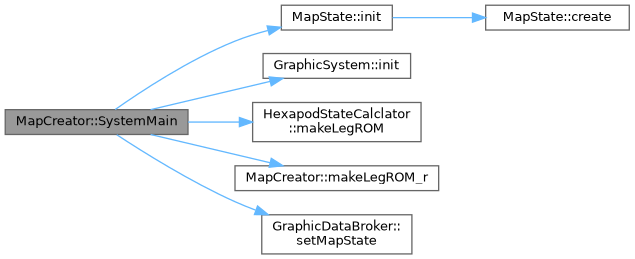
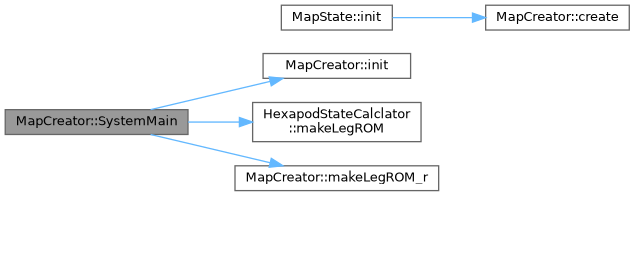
node "MapState::create": label "MapState::create" -> "MapCreator::create"
edge "MapCreator::SystemMain" -> "MapState::init": removed
node "GraphicSystem::init": label "GraphicSystem::init" -> "MapCreator::init"
node "GraphicDataBroker:: setMapState": removed
